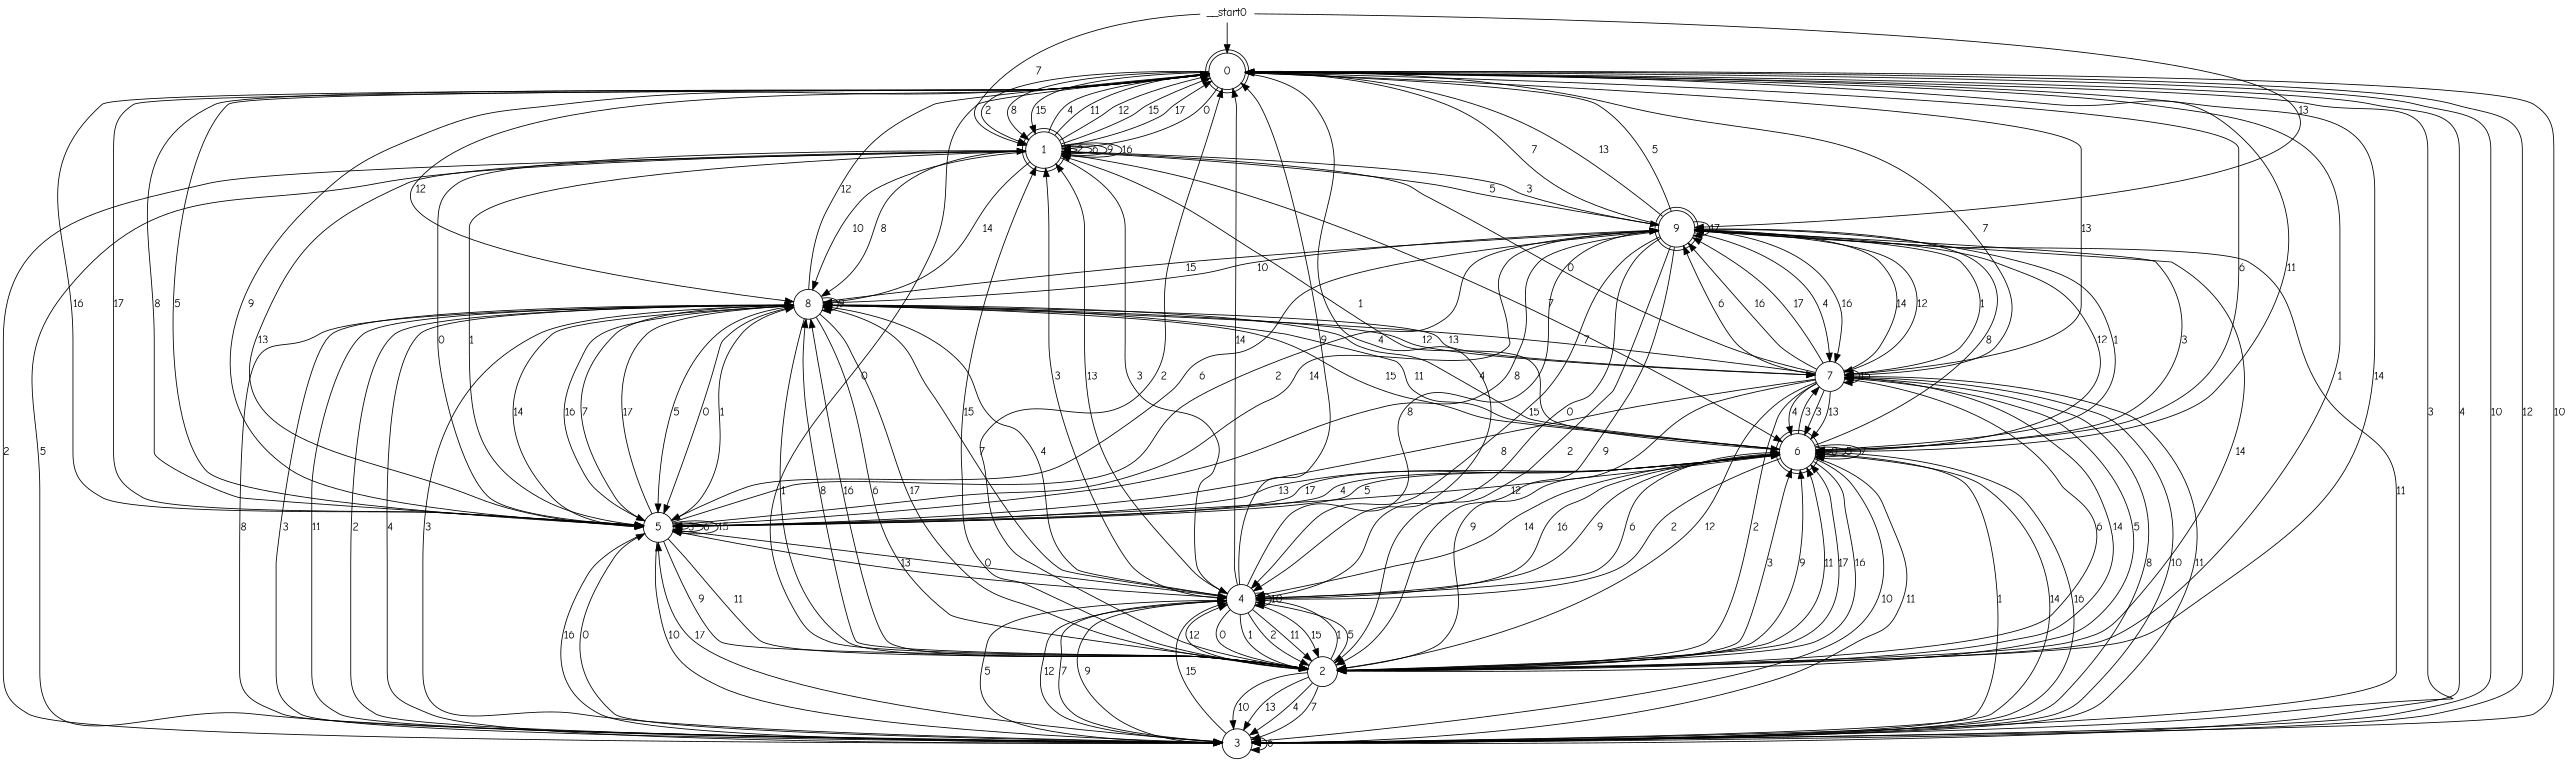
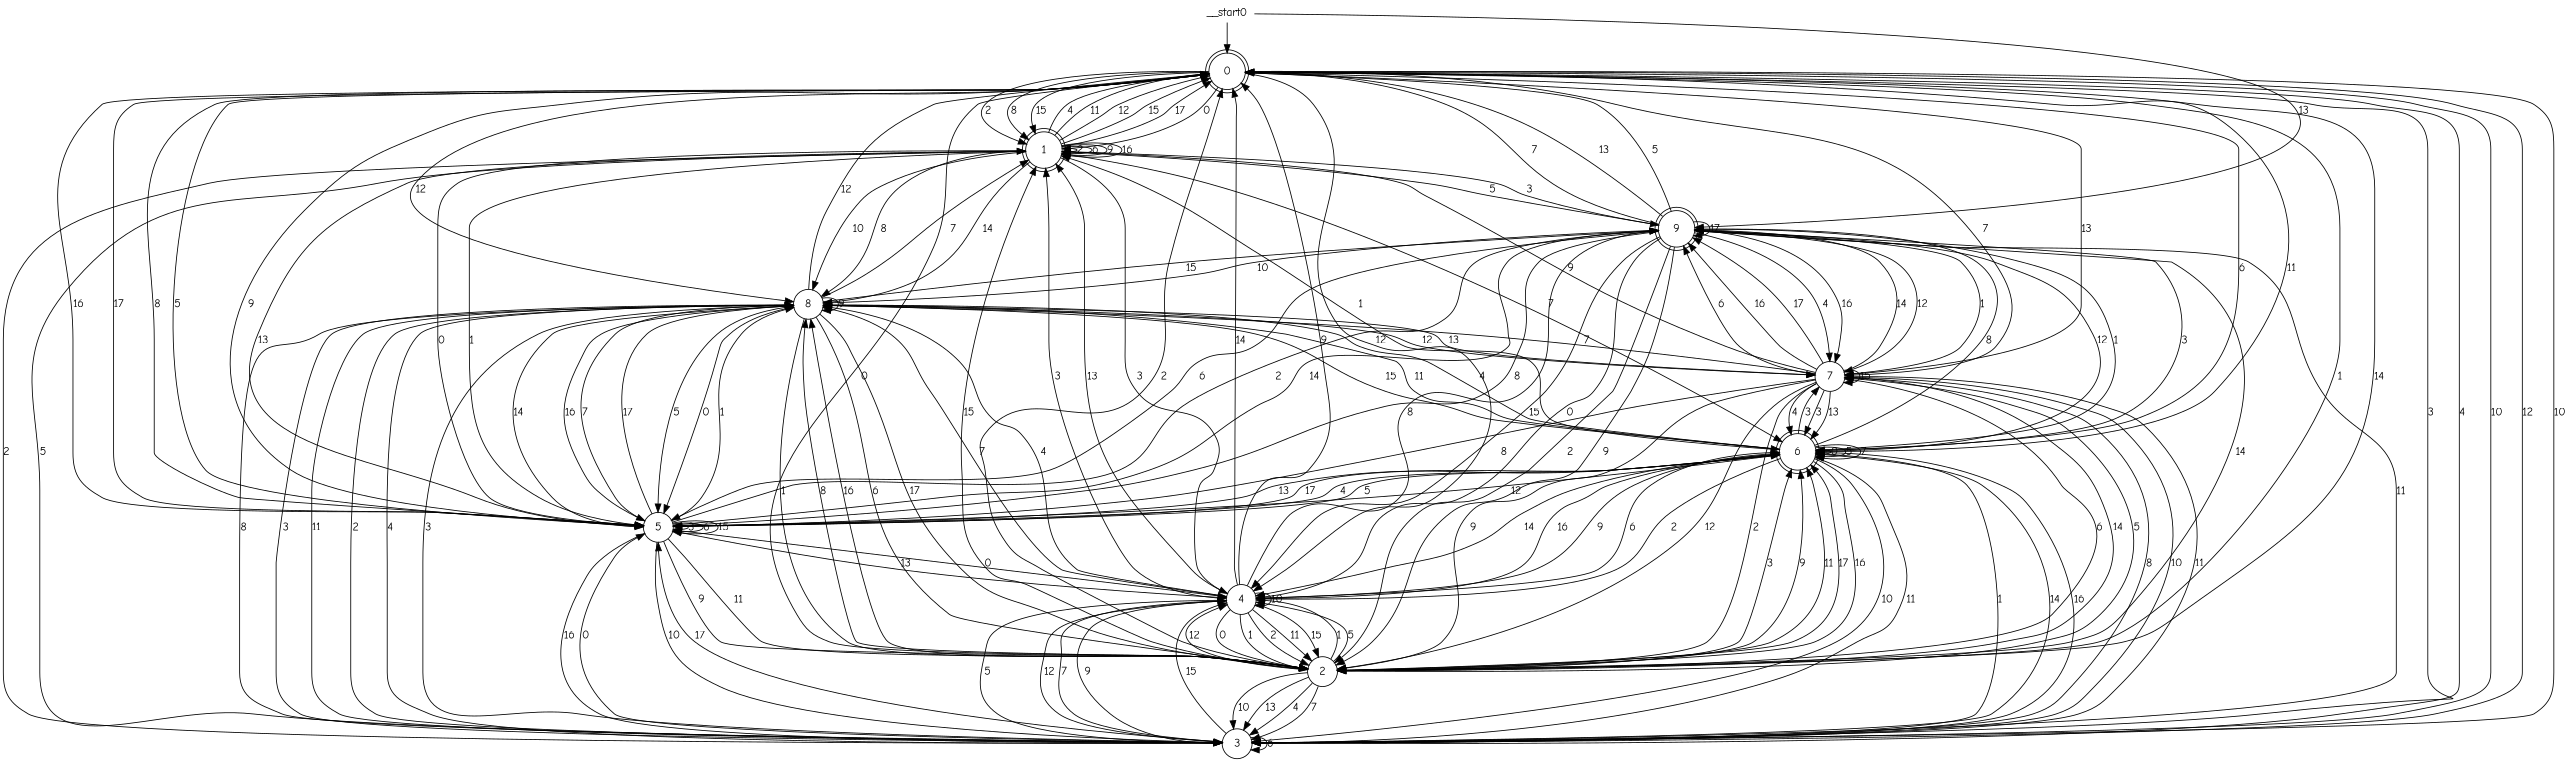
edge "__start0" -> "1": now "8" -> "1"
edge "7" -> "1": label "0" -> "9"
edge "0" -> "4": label "4" -> "12"
